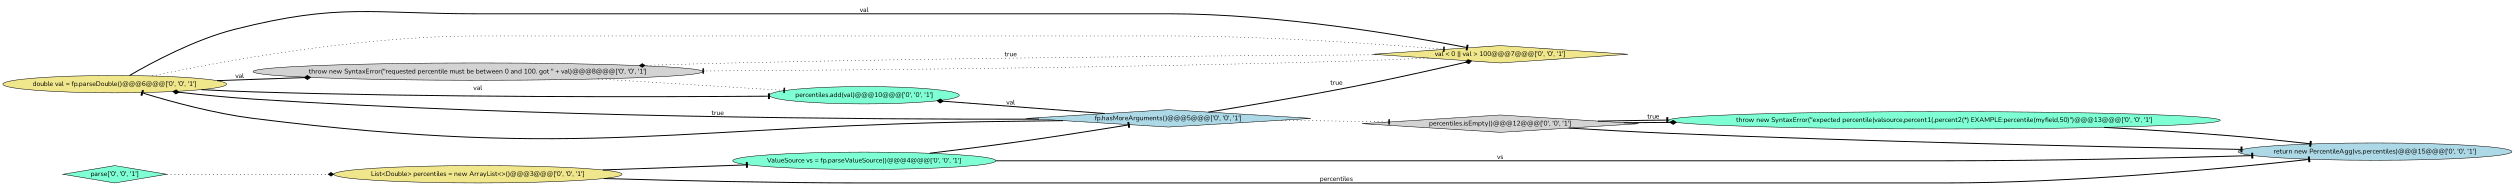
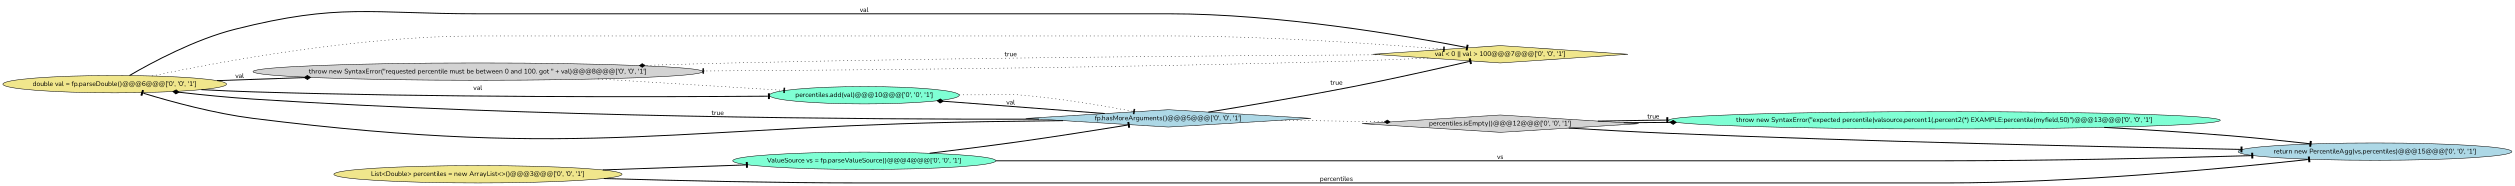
edge "fp.hasMoreArguments()@@@5@@@['0', '0', '1']" -> "val < 0 || val > 100@@@7@@@['0', '0', '1']": arrowhead diamond -> tee
edge "percentiles.add(val)@@@10@@@['0', '0', '1']" -> "fp.hasMoreArguments()@@@5@@@['0', '0', '1']": added
edge "fp.hasMoreArguments()@@@5@@@['0', '0', '1']" -> "percentiles.isEmpty()@@@12@@@['0', '0', '1']": arrowhead tee -> diamond
node "parse['0', '0', '1']": removed
